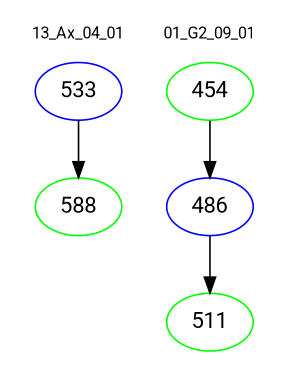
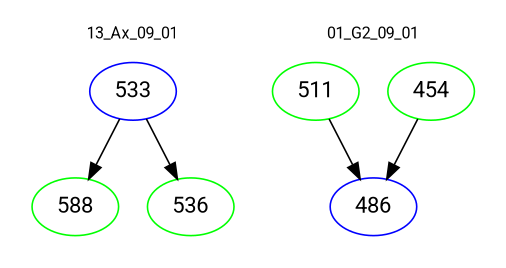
cluster "13_Ax_04_01": label "13_Ax_04_01" -> "13_Ax_09_01"
node "536": added
edge "486" -> "511": reversed
